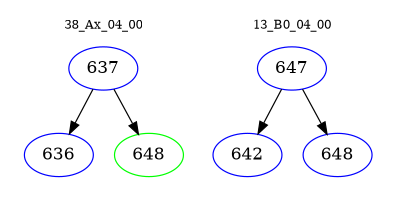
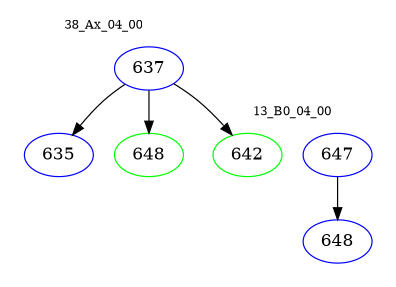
edge "647" -> "642": now "637" -> "642"
node "636": label "636" -> "635"
node "642": color blue -> green
